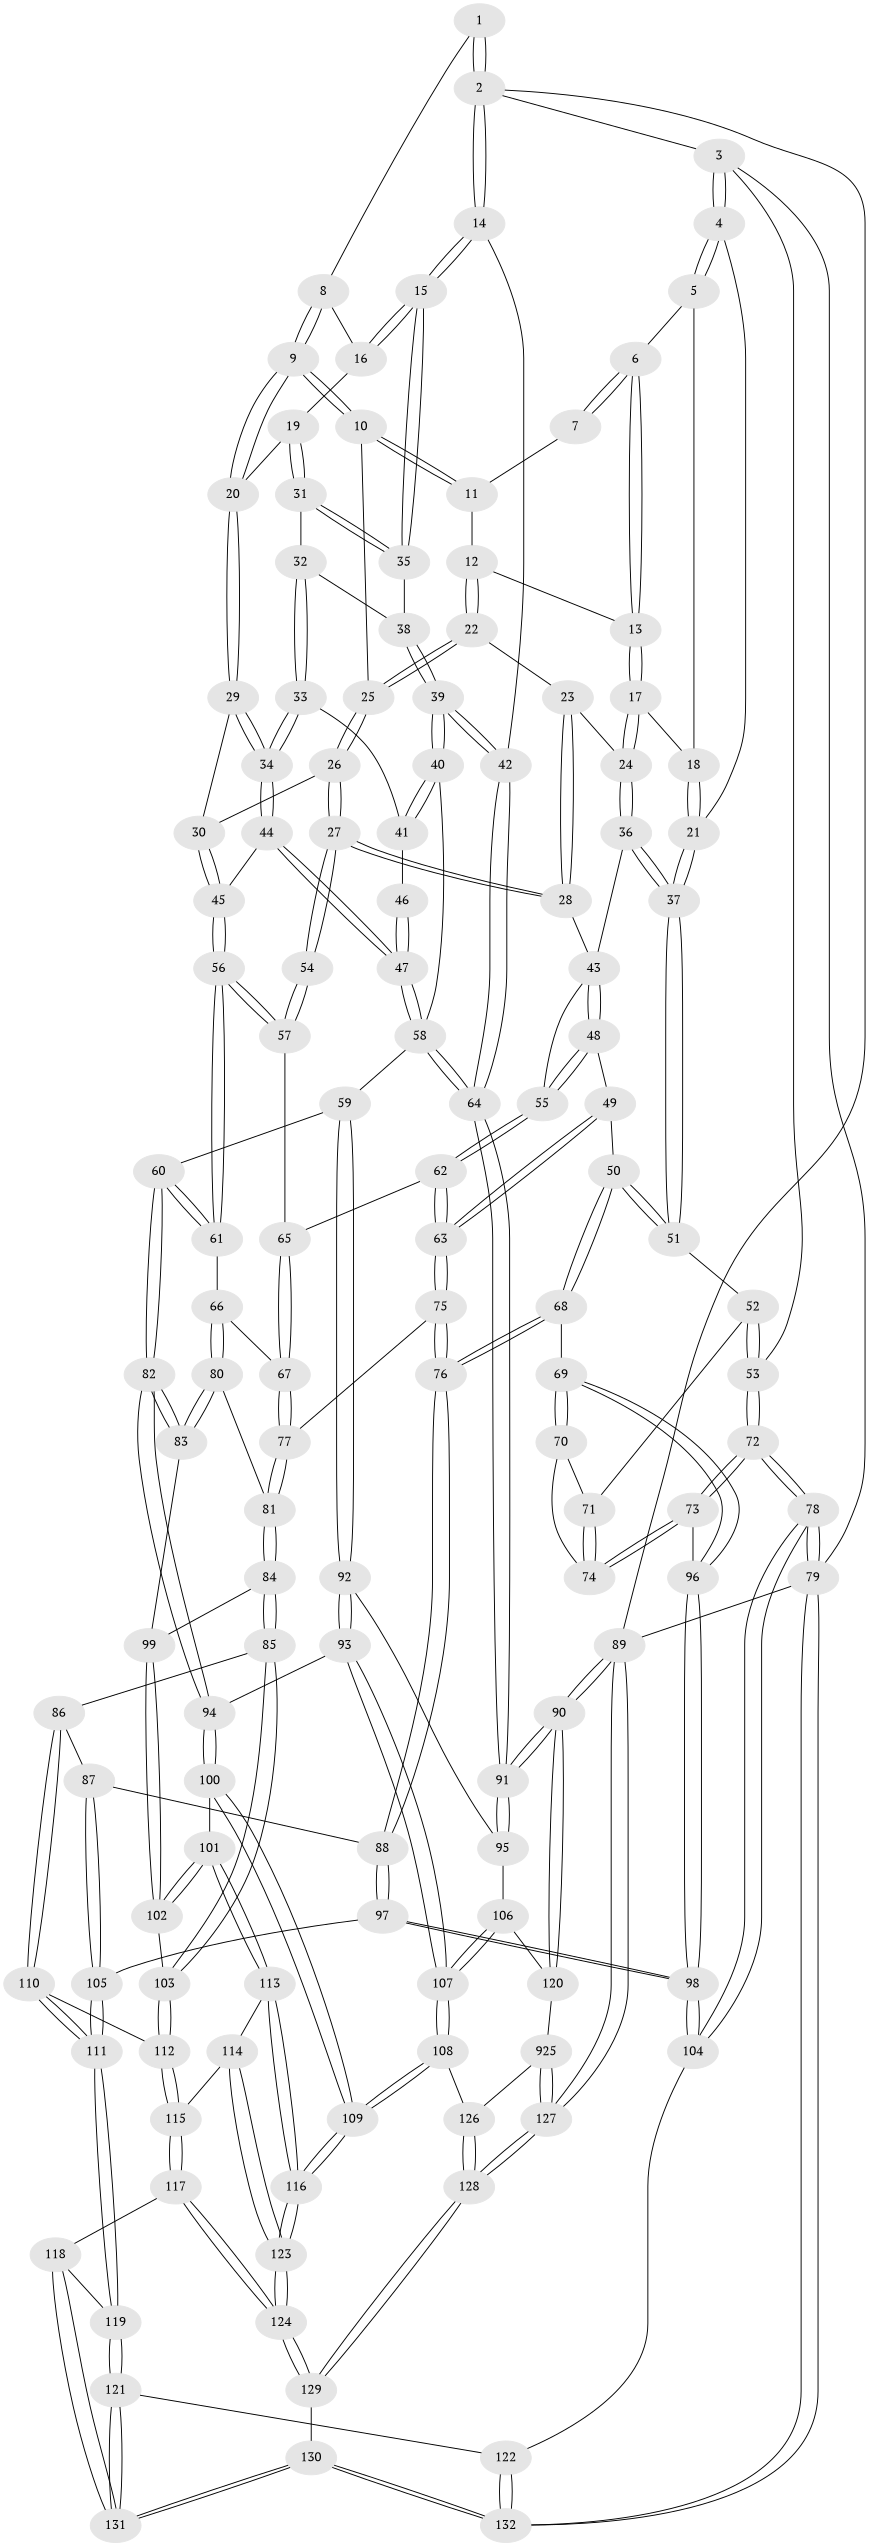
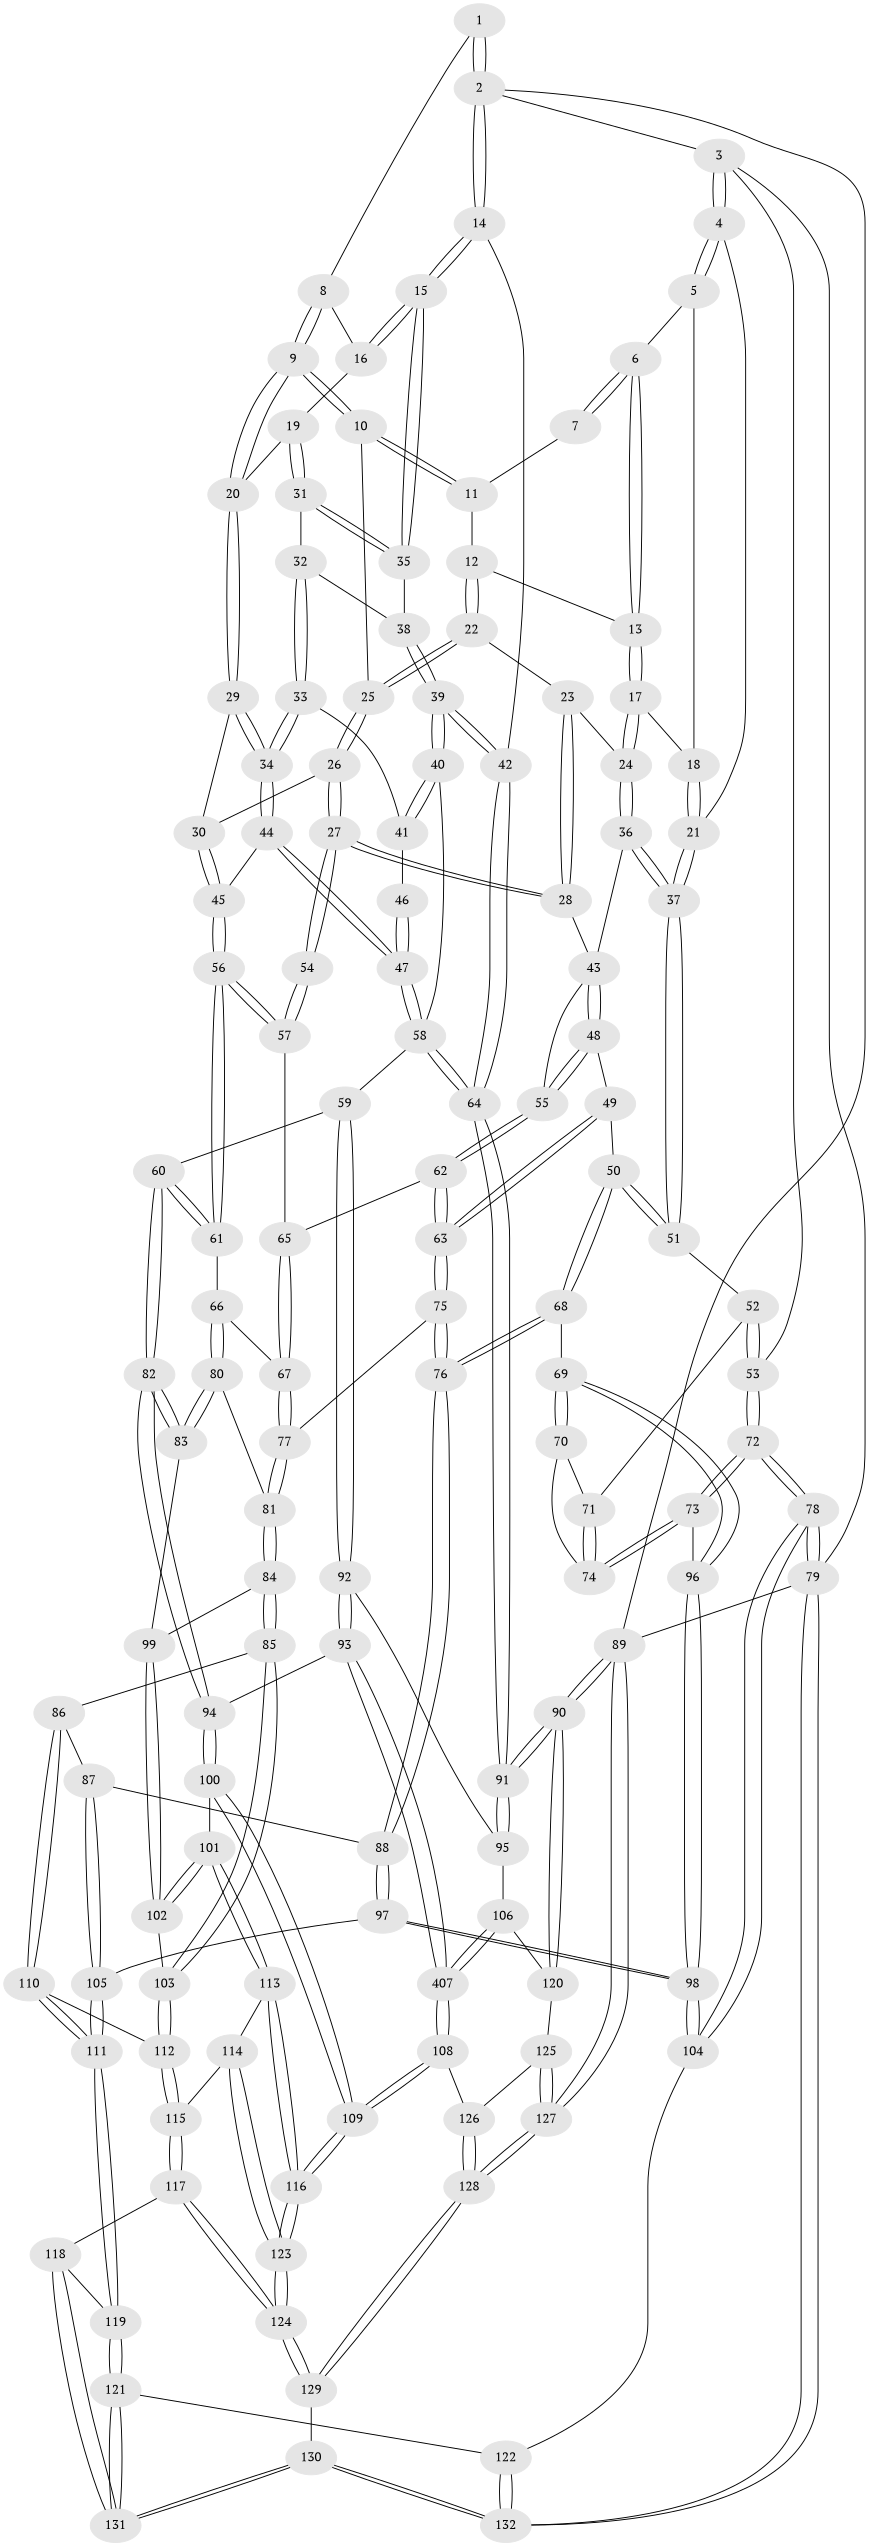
node "107": label "107" -> "407"
node "925": label "925" -> "125"
